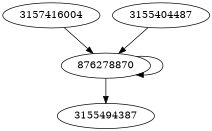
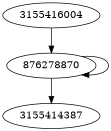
node "3157416004": label "3157416004" -> "3155416004"
node "3155404487": removed
node "3155494387": label "3155494387" -> "3155414387"
